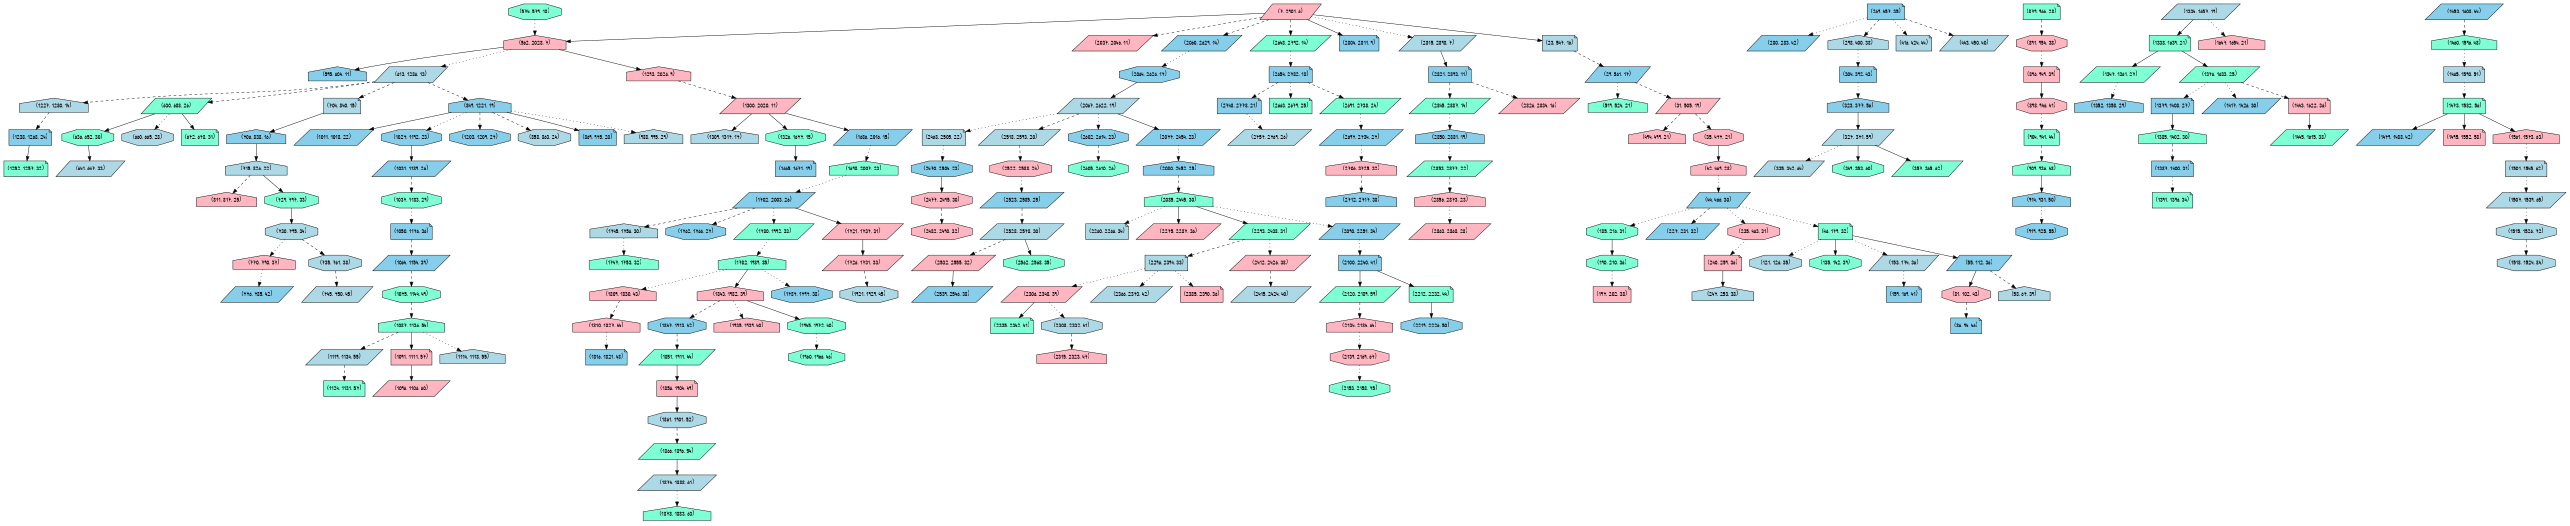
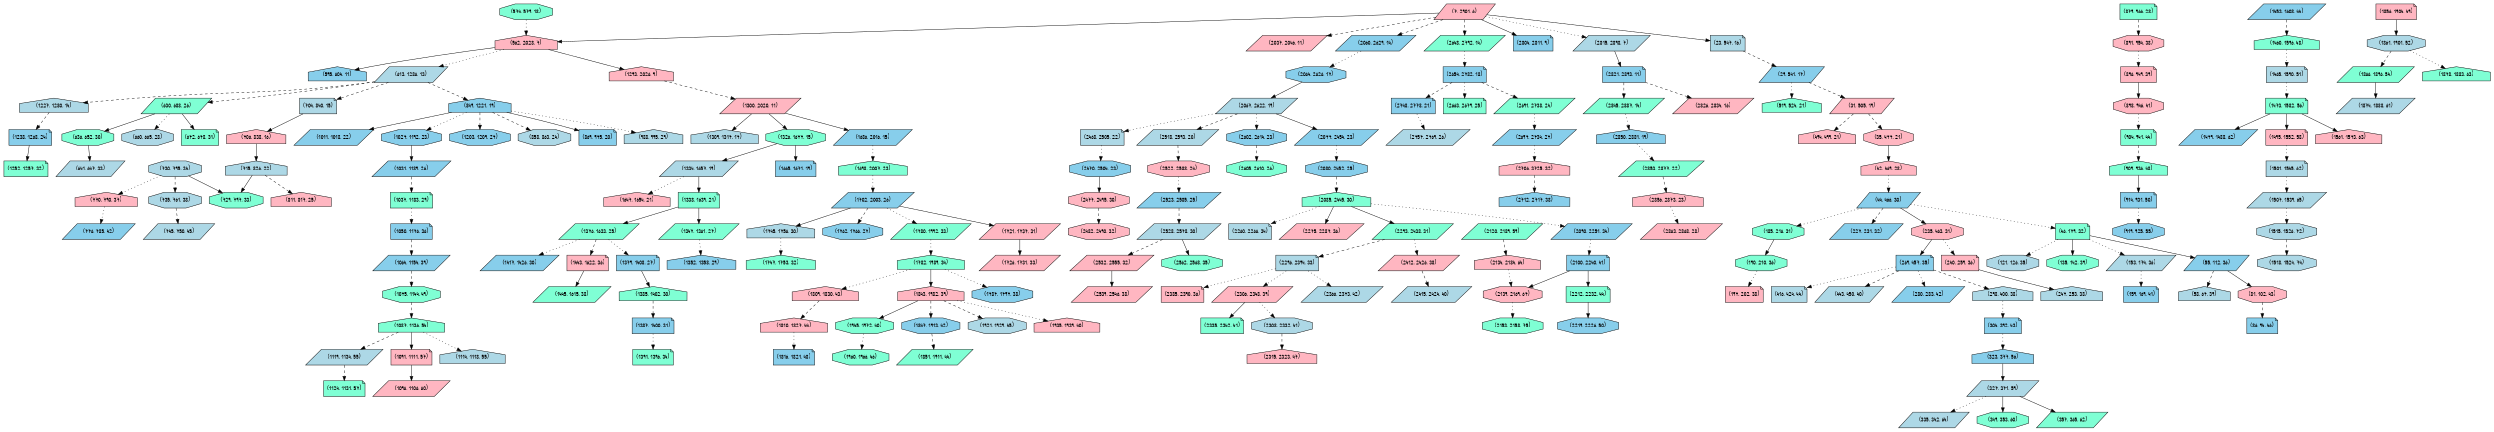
node "(29, 561, 17)": label "(29, 561, 17)" -> "(29, 541, 17)"
node "(706, 838, 16)": fillcolor skyblue -> lightpink
node "(1479, 1488, 42)": label "(1479, 1488, 42)" -> "(1479, 1488, 62)"
edge "(1561, 1573, 63)" -> "(1501, 1545, 62)": now "(1495, 1552, 58)" -> "(1501, 1545, 62)"
edge "(1326, 1677, 15)" -> "(1334, 1657, 19)": added
node "(2080, 2452, 25)": shape house -> octagon
node "(1037, 1183, 29)": shape octagon -> note
node "(914, 931, 50)": shape house -> note
edge "(729, 797, 33)" -> "(730, 795, 34)": reversed
edge "(44, 466, 30)" -> "(235, 463, 31)": style dotted -> solid
edge "(1702, 2003, 26)" -> "(1745, 1756, 30)": style dashed -> solid
edge "(235, 463, 31)" -> "(269, 457, 35)": added
node "(1782, 1989, 35)": label "(1782, 1989, 35)" -> "(1782, 1989, 34)"
node "(1518, 1524, 84)": label "(1518, 1524, 84)" -> "(1518, 1524, 74)"
edge "(1726, 1731, 33)" -> "(1921, 1929, 45)": now "(1843, 1982, 39)" -> "(1921, 1929, 45)"
edge "(2100, 2240, 41)" -> "(2120, 2189, 59)": now "(2100, 2240, 41)" -> "(2139, 2169, 67)"
node "(2539, 2546, 38)": fillcolor skyblue -> lightpink
edge "(1851, 1911, 44)" -> "(1856, 1904, 49)": removed
edge "(1874, 1888, 61)" -> "(1878, 1883, 63)": now "(1861, 1901, 52)" -> "(1878, 1883, 63)"
